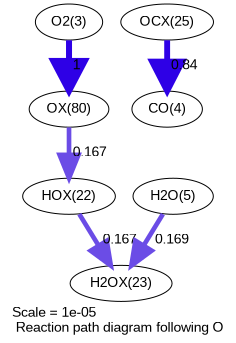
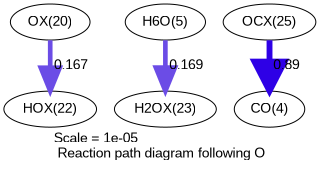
node "O2(3)": removed
edge "OCX(25)" -> "CO(4)": label " 0.84" -> " 0.89"
node "OX(80)": label "OX(80)" -> "OX(20)"
node "H2O(5)": label "H2O(5)" -> "H6O(5)"
edge "HOX(22)" -> "H2OX(23)": removed, label "0.167"
